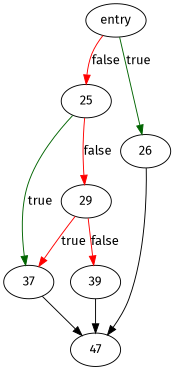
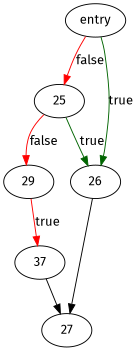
edge "25" -> "37": now "25" -> "26"
node "39": removed
node "47": label "47" -> "27"
